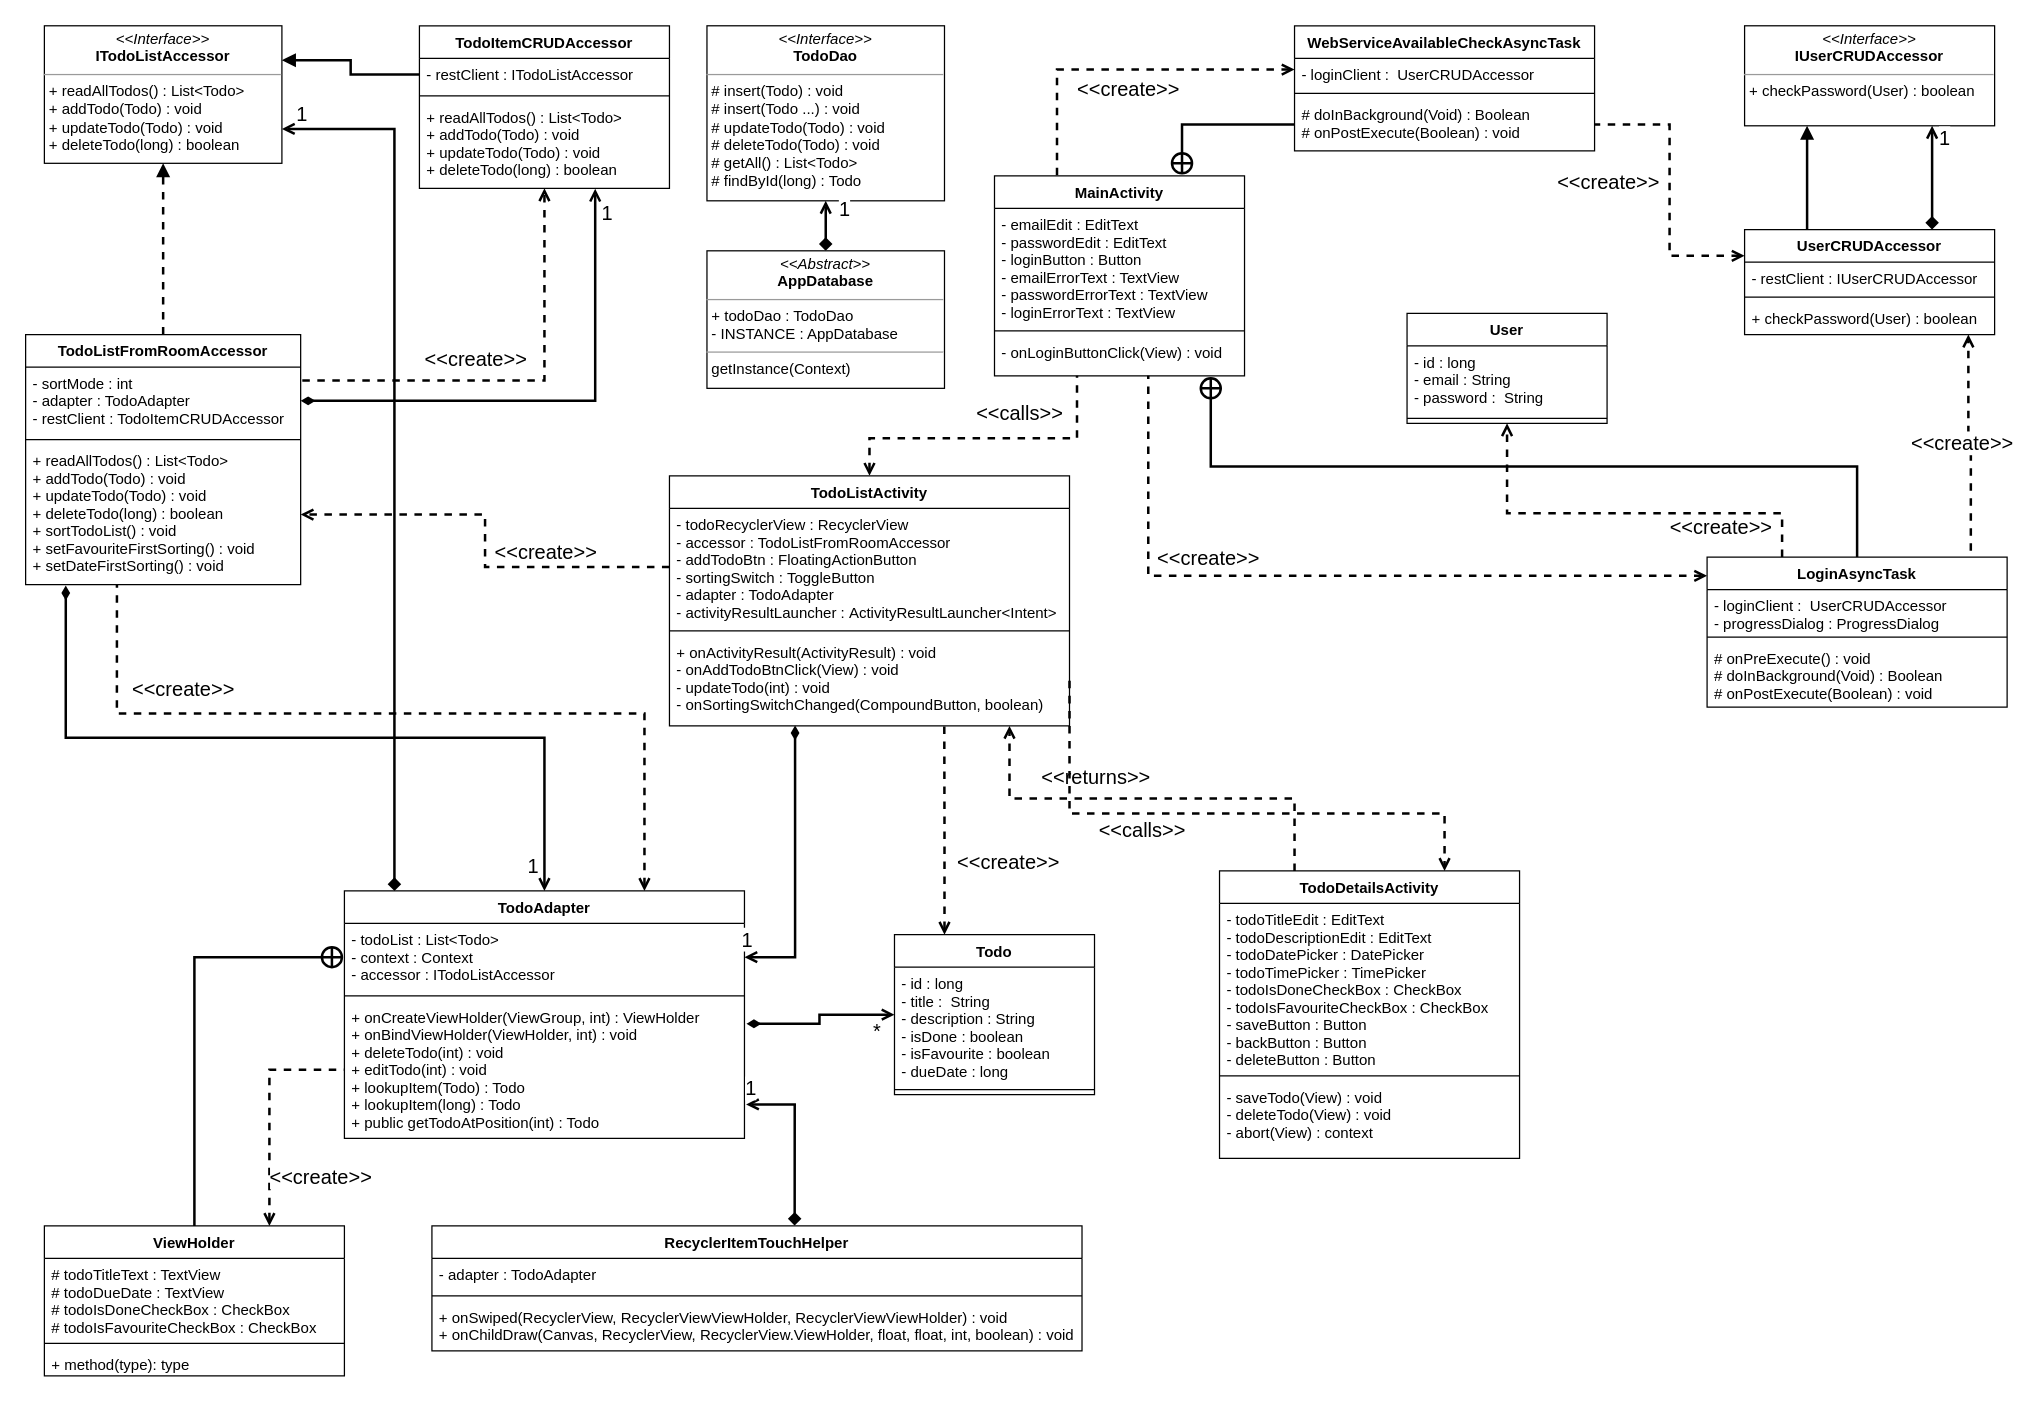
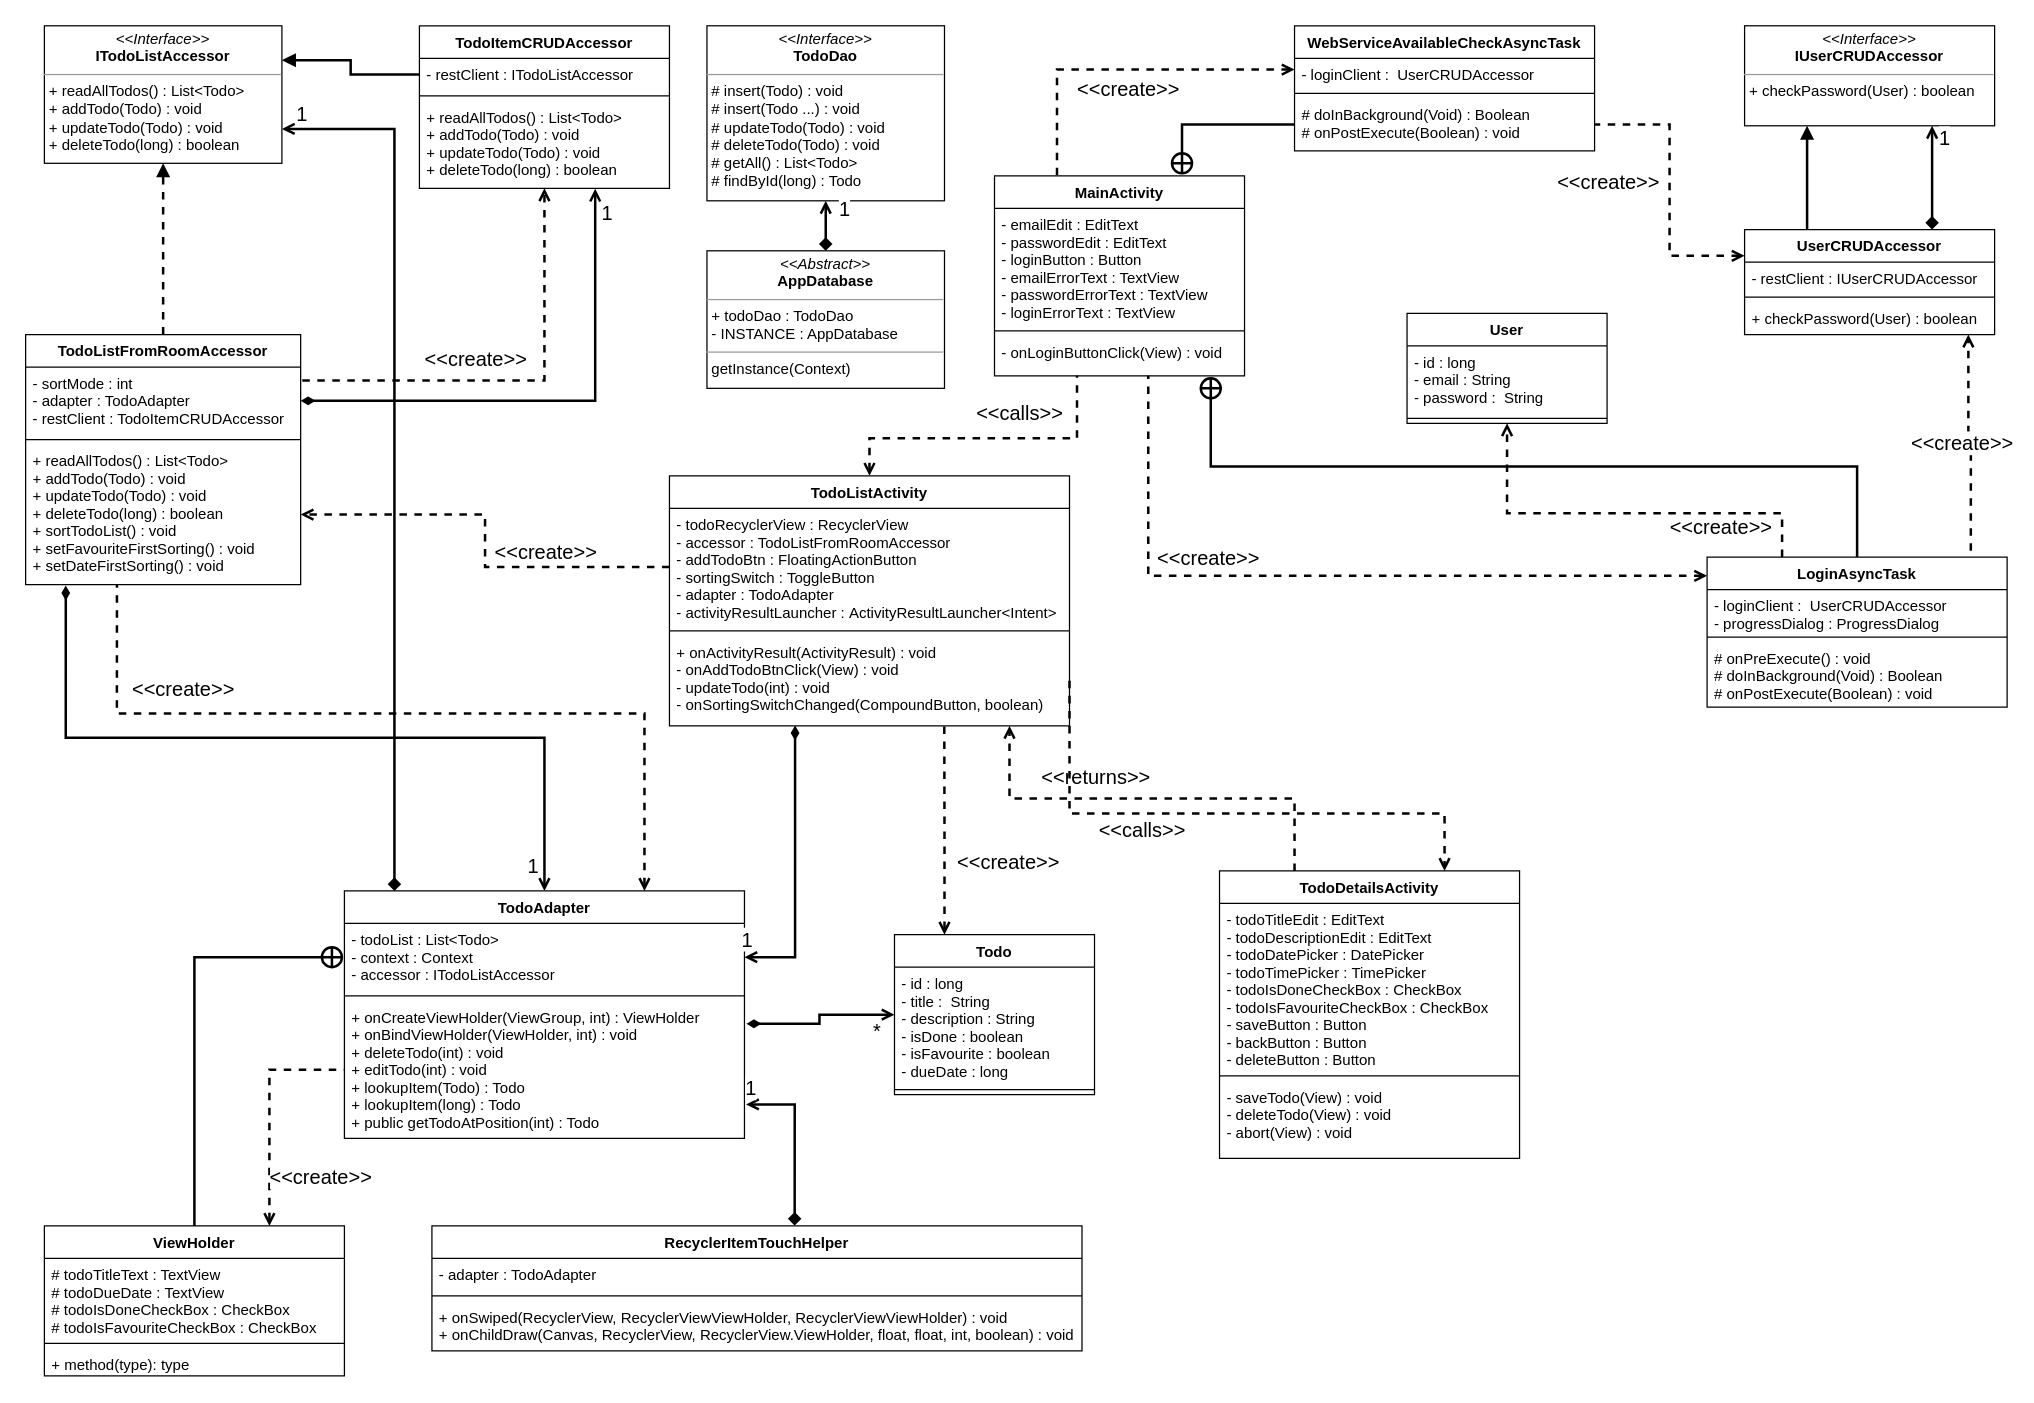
node "- saveTodo(View) : void - deleteTodo(View) : void - abort(View) : context": label "- saveTodo(View) : void - deleteTodo(View) : void - abort(View) : context" -> "- saveTodo(View) : void - deleteTodo(View) : void - abort(View) : void"
